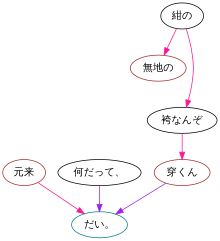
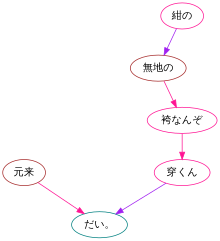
node "紺の": color black -> deeppink
edge "紺の" -> "無地の": color deeppink -> purple
edge "紺の" -> "袴なんぞ": now "無地の" -> "袴なんぞ"
node "袴なんぞ": color black -> deeppink
node "何だって、": removed
node "穿くん": color brown -> deeppink
